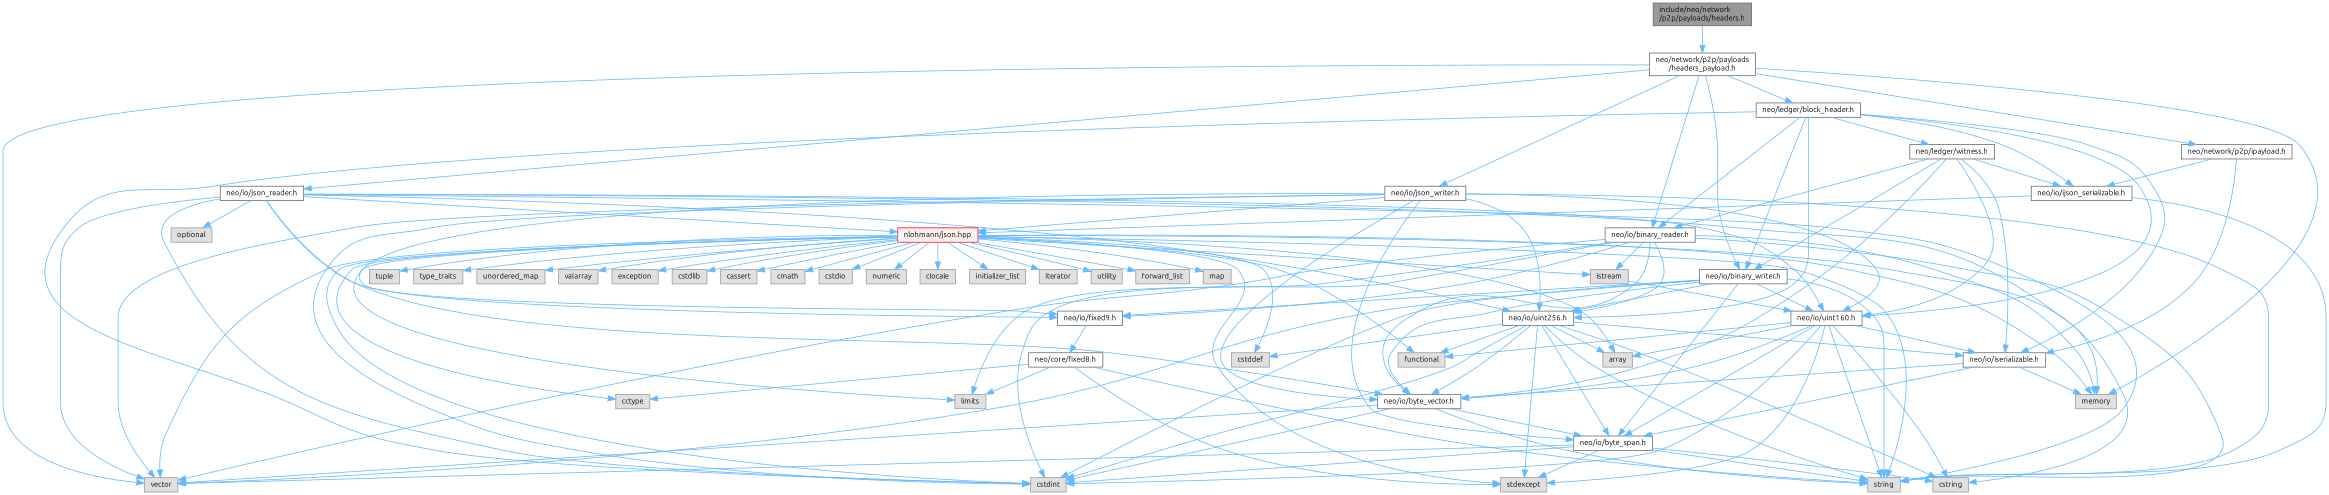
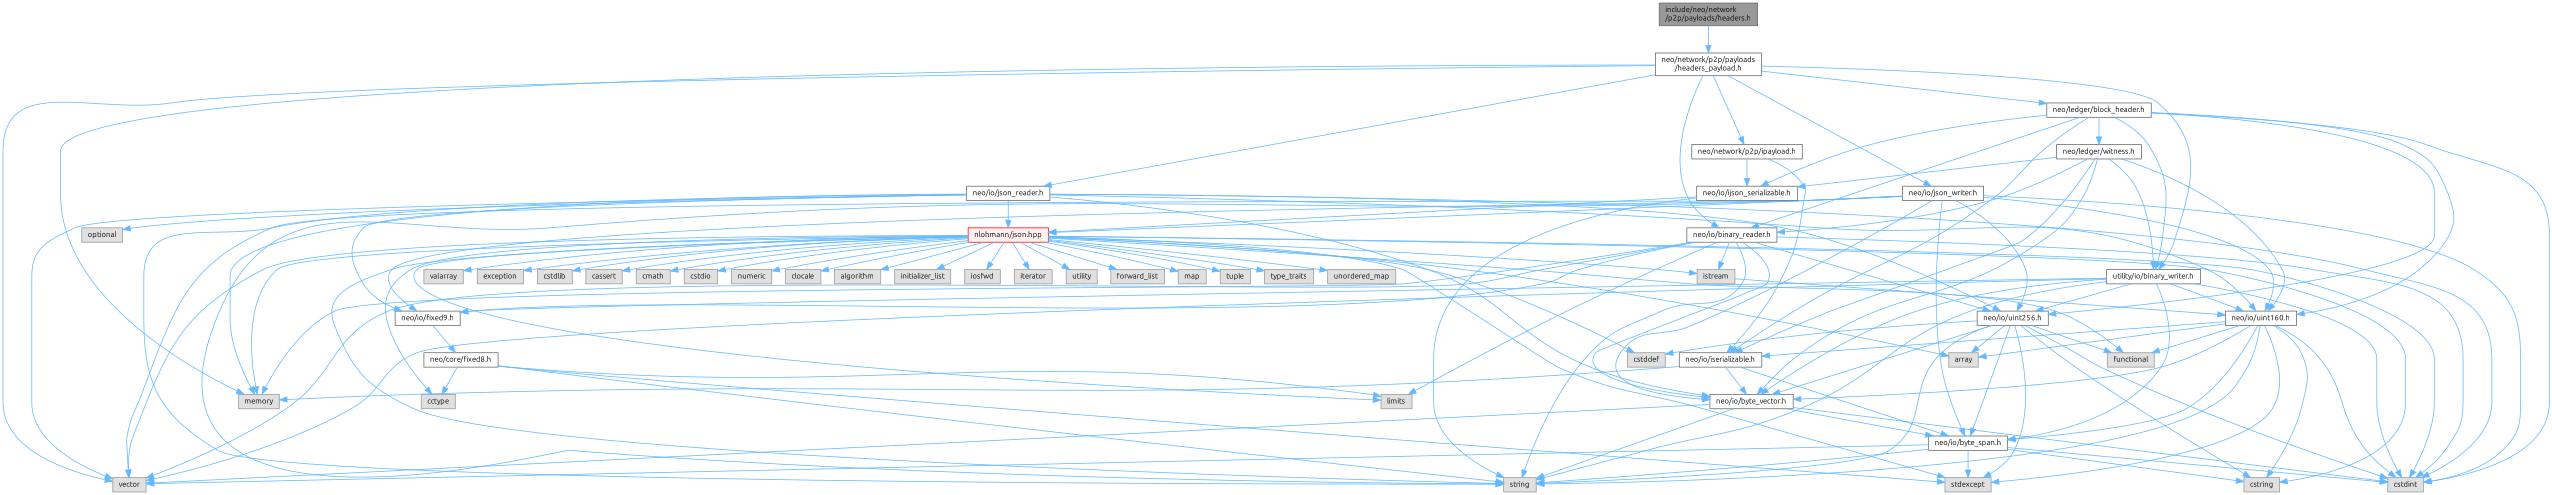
node "algorithm": added
node "iosfwd": added
node "neo/io/binary_writer.h": label "neo/io/binary_writer.h" -> "utility/io/binary_writer.h"
edge "neo/io/uint256.h" -> "neo/io/iserializable.h": removed
